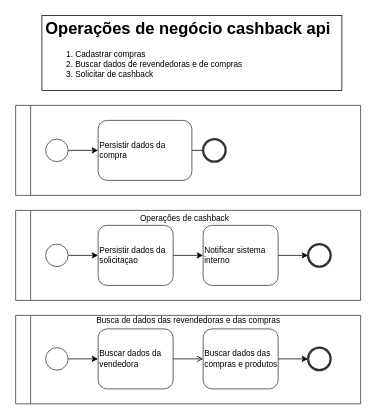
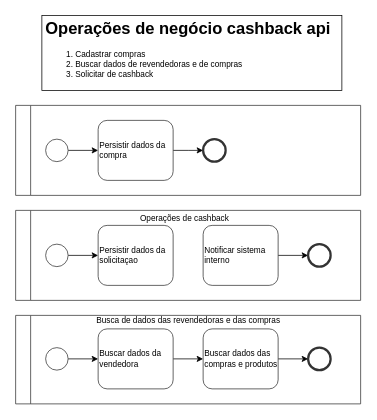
node "Persistir dados da compra": size 94x60 -> 75x60
edge "Persistir dados da solicitaçao" -> "Notificar sistema interno": removed
edge "Buscar dados da vendedora" -> "Buscar dados das compras e produtos": arrowhead open -> classic
